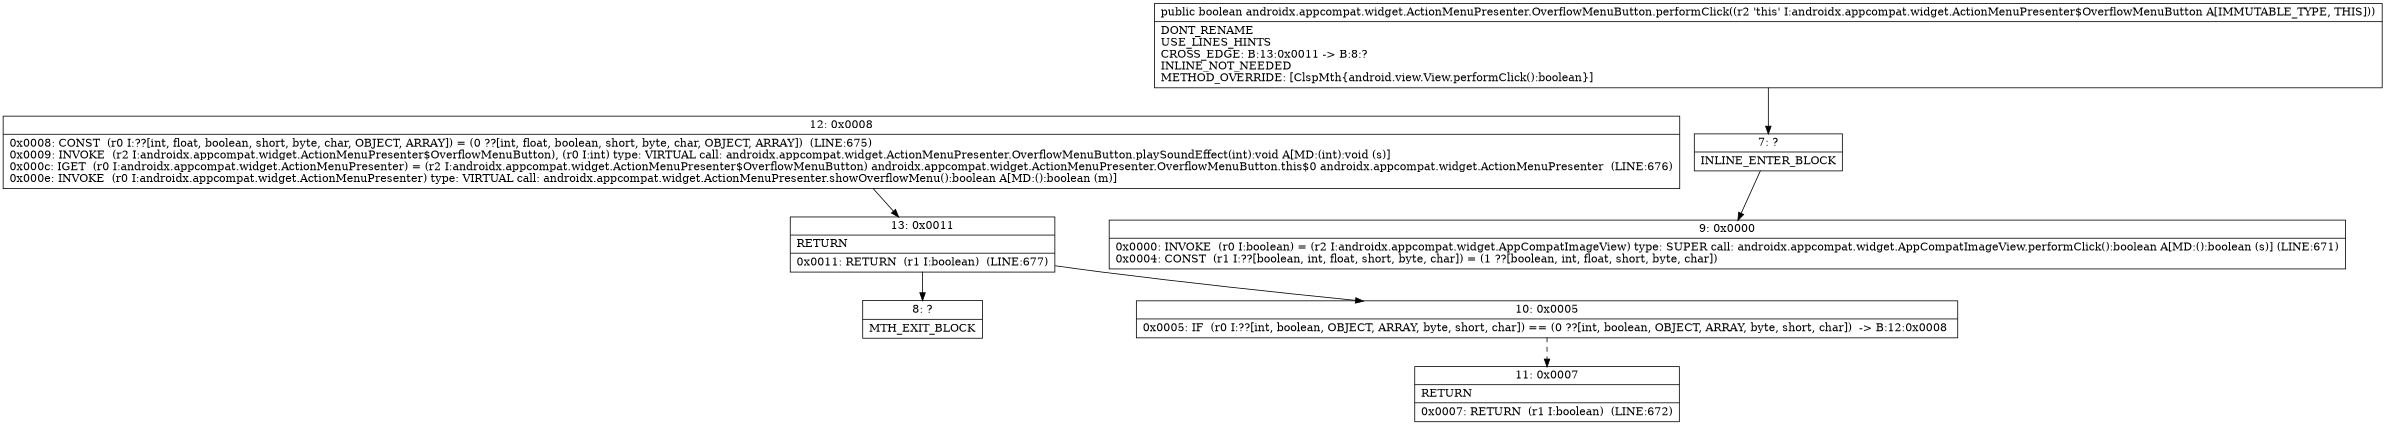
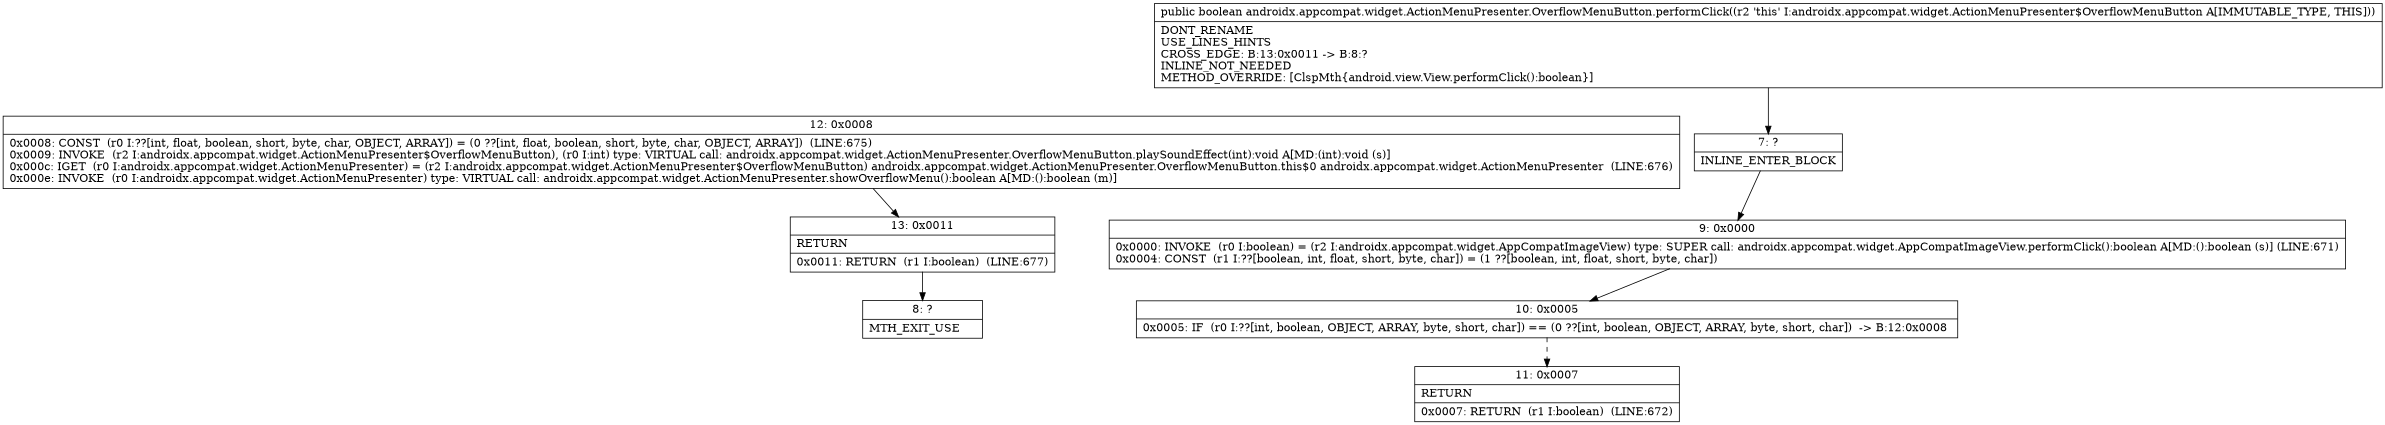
edge "13: 0x0011" -> "10: 0x0005": now "9: 0x0000" -> "10: 0x0005"
node "8: ?": text "MTH_EXIT_BLOCK" -> "MTH_EXIT_USE"
